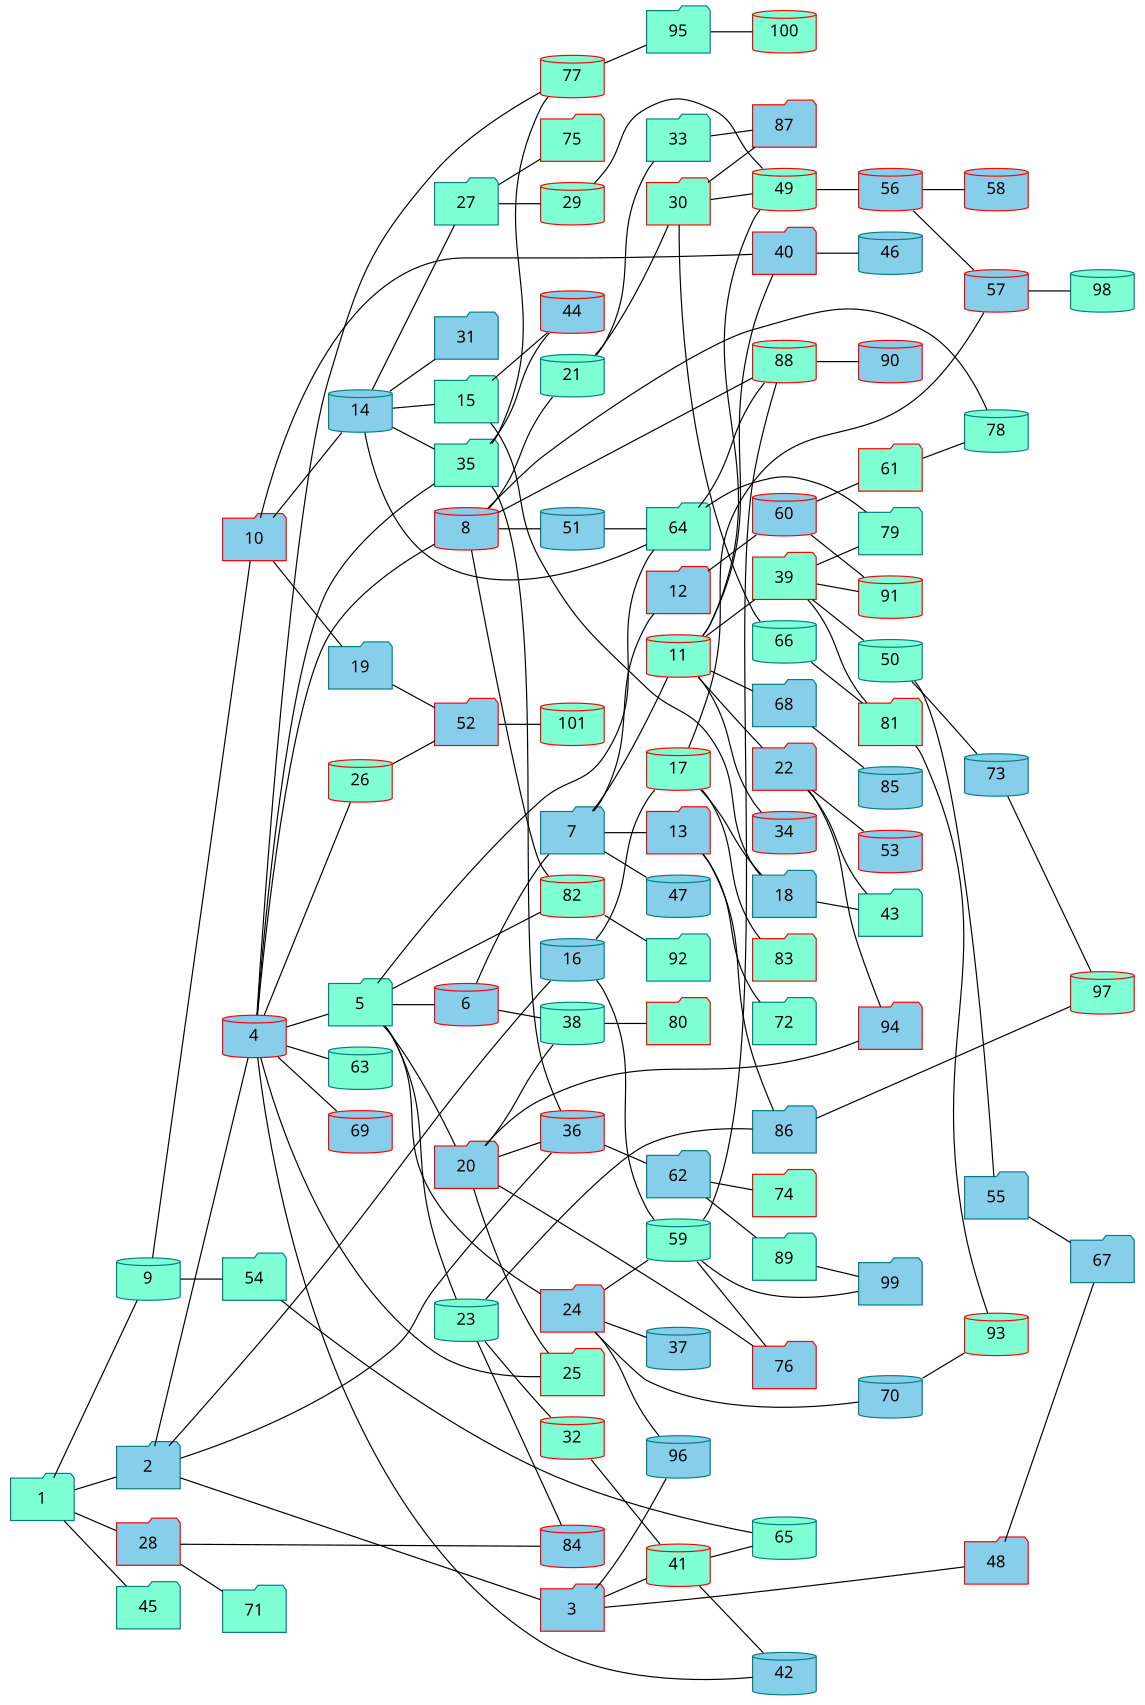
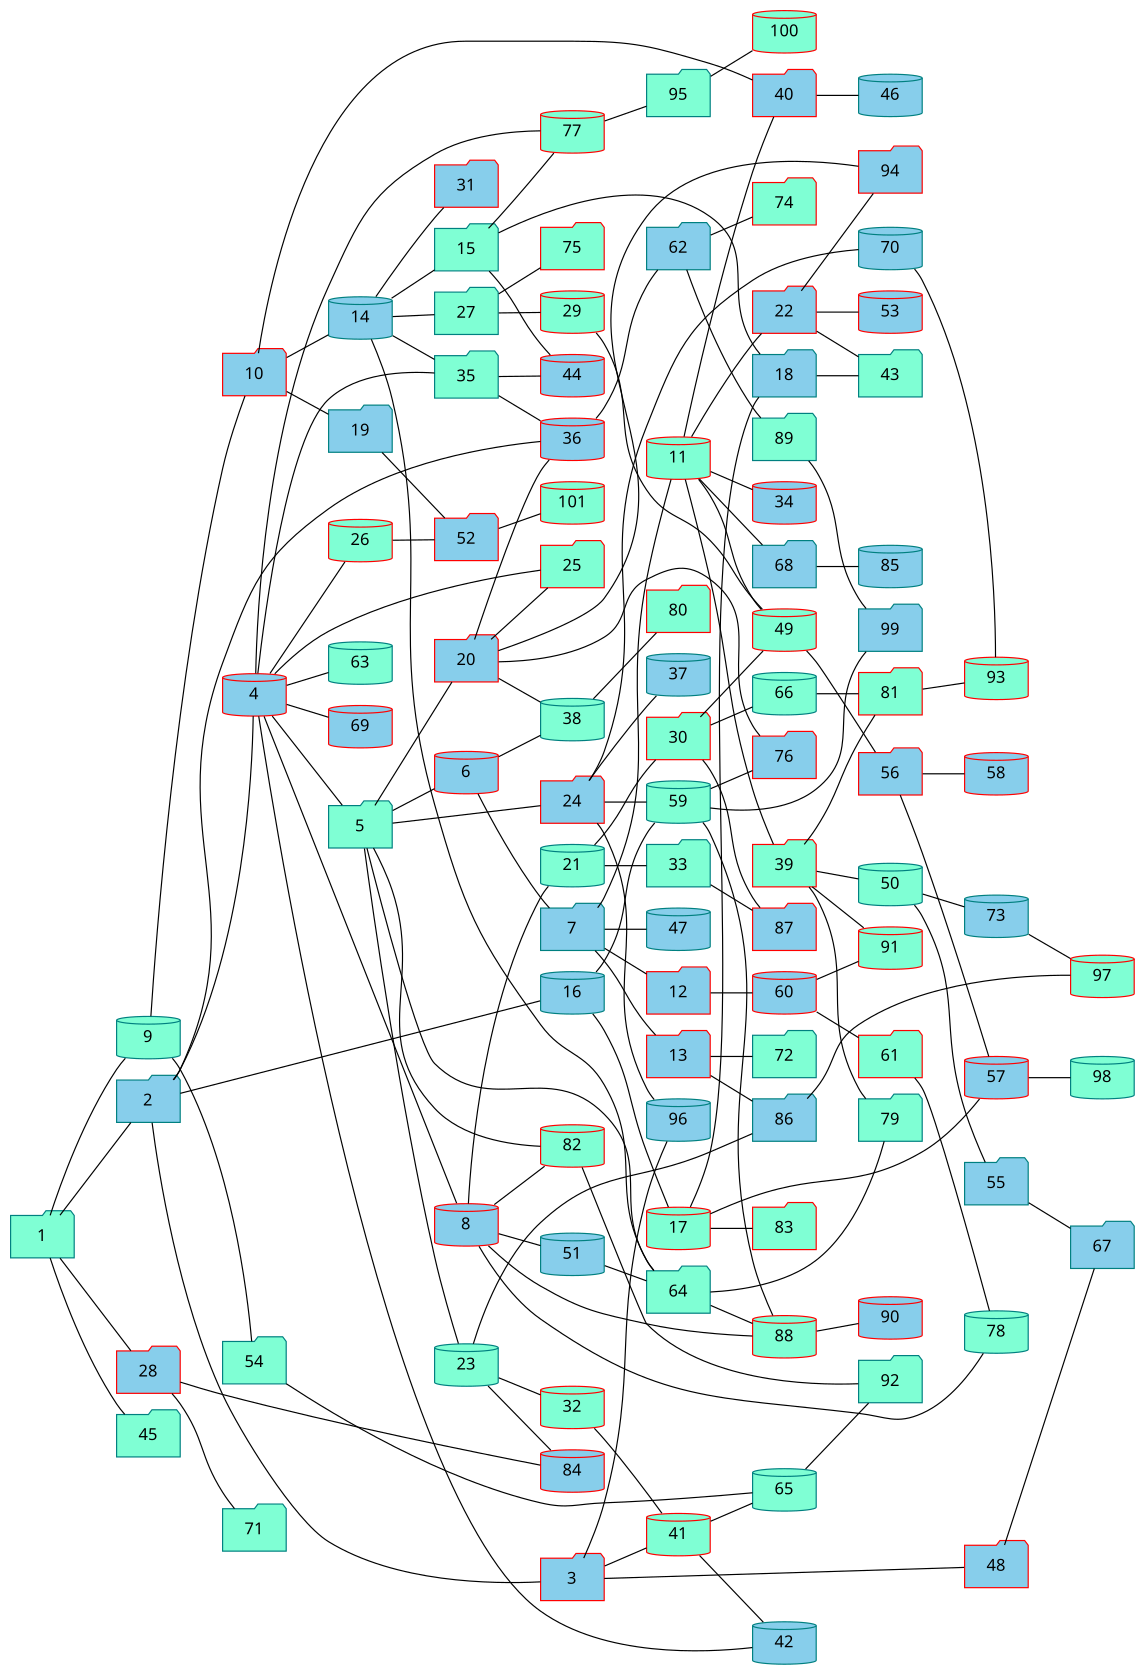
node "56": shape cylinder -> folder
edge "77" -- "35": now "77" -- "15"
node "31": color teal -> red
edge "92" -- "65": added
